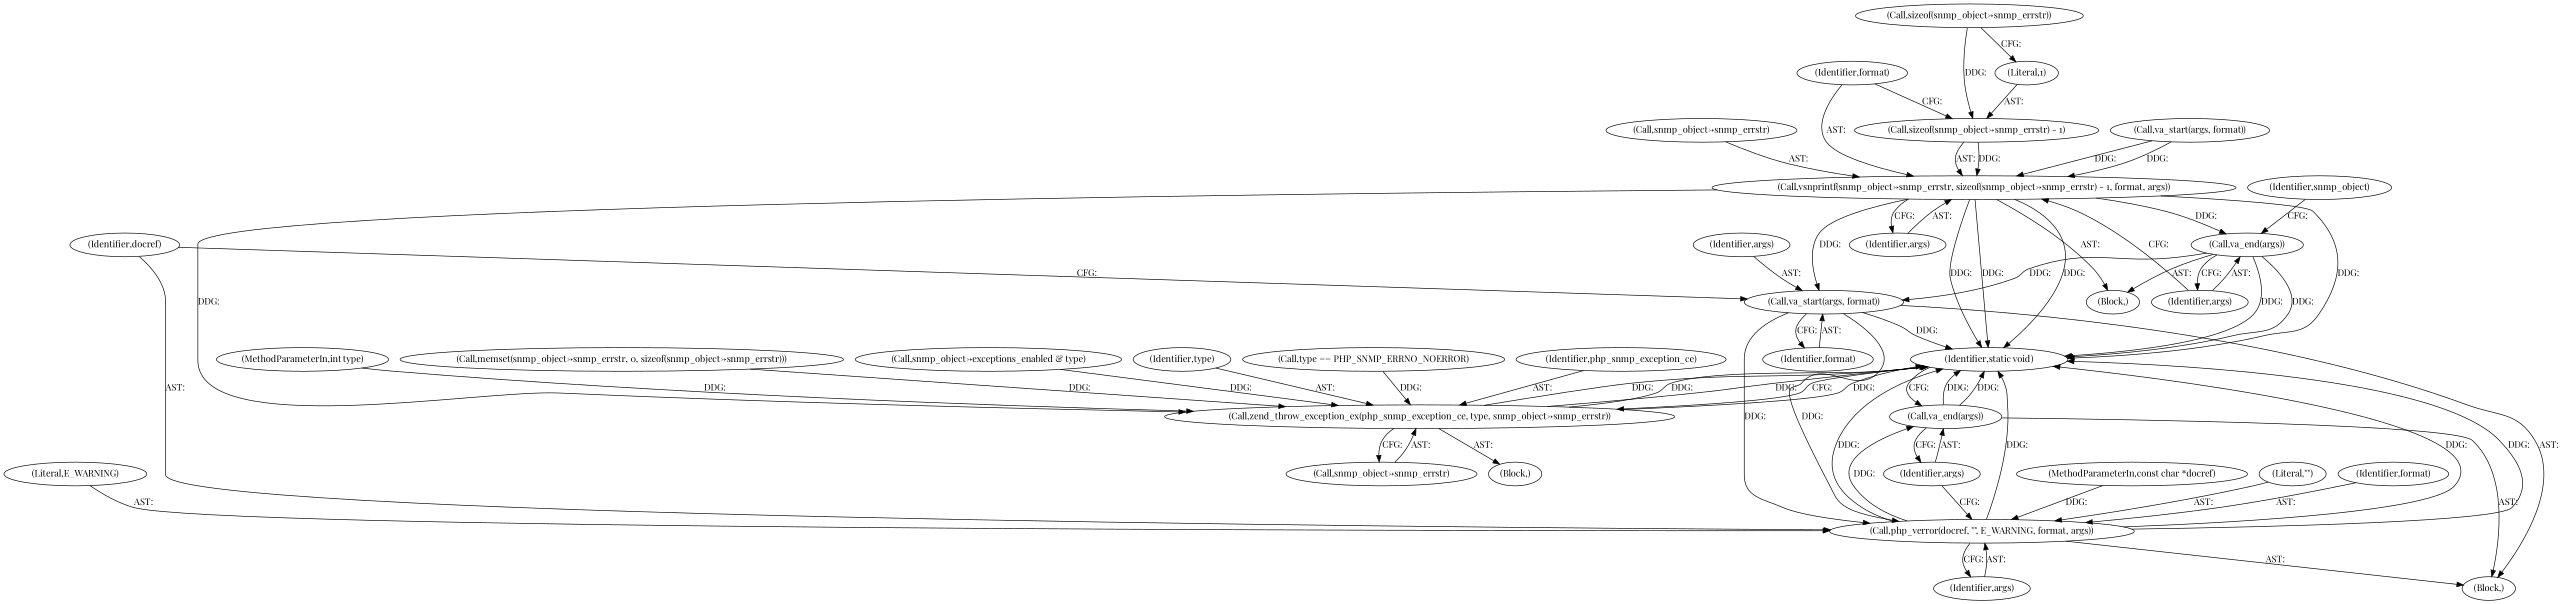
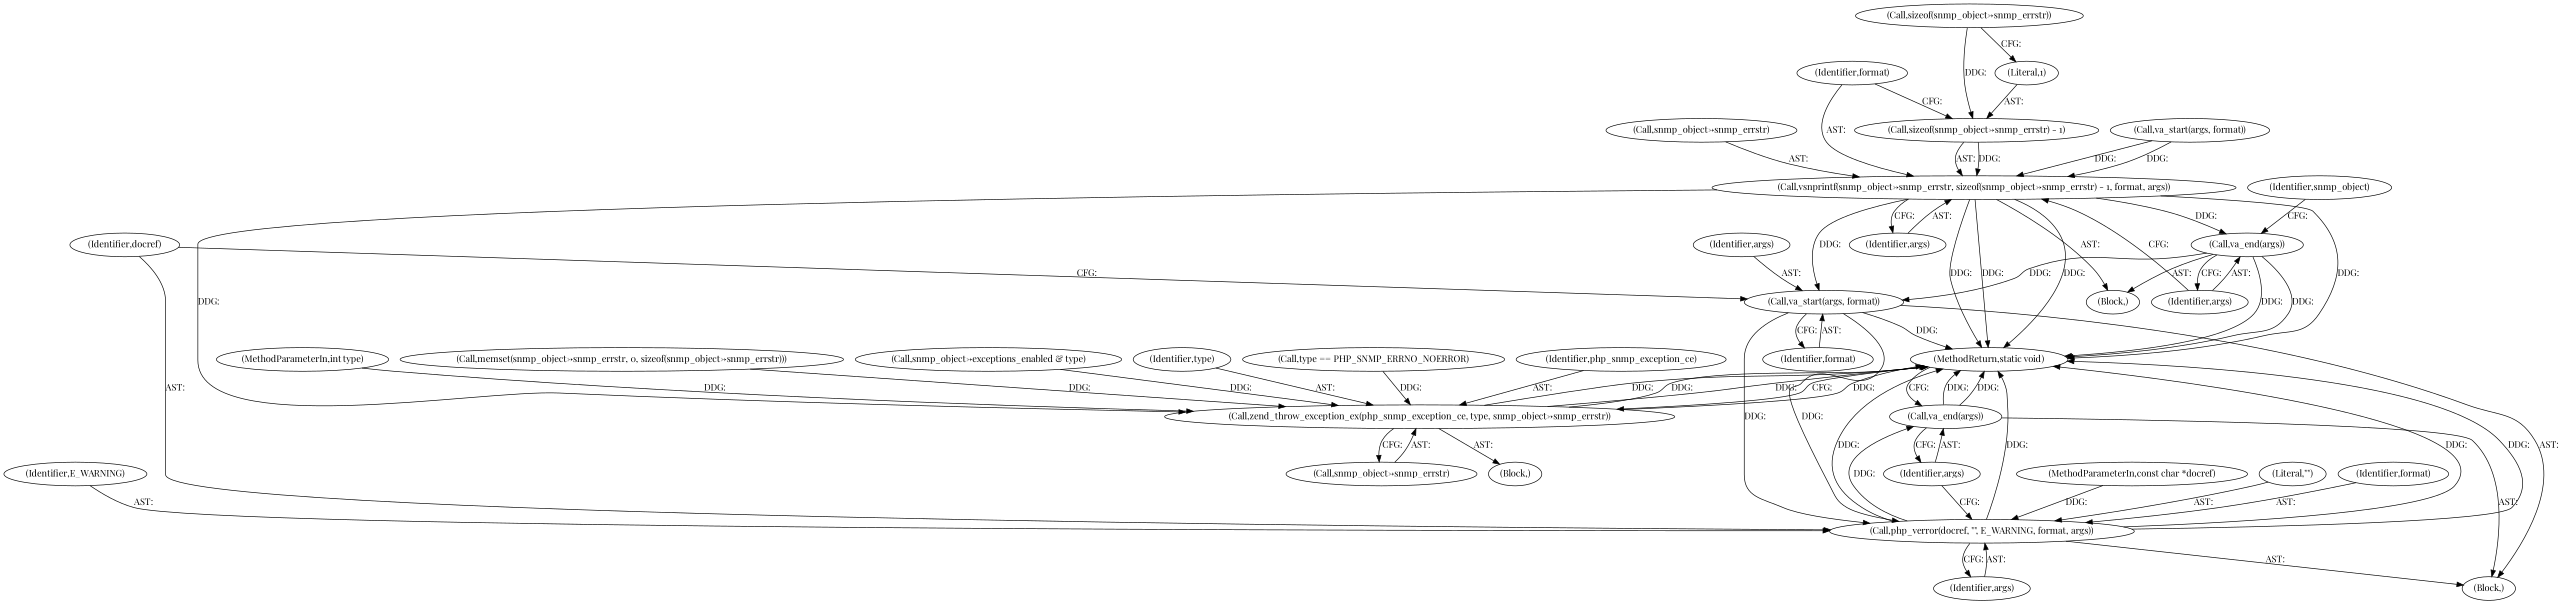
node "(Identifier,static void)": label "(Identifier,static void)" -> "(MethodReturn,static void)"
node "(Literal,E_WARNING)": label "(Literal,E_WARNING)" -> "(Identifier,E_WARNING)"
